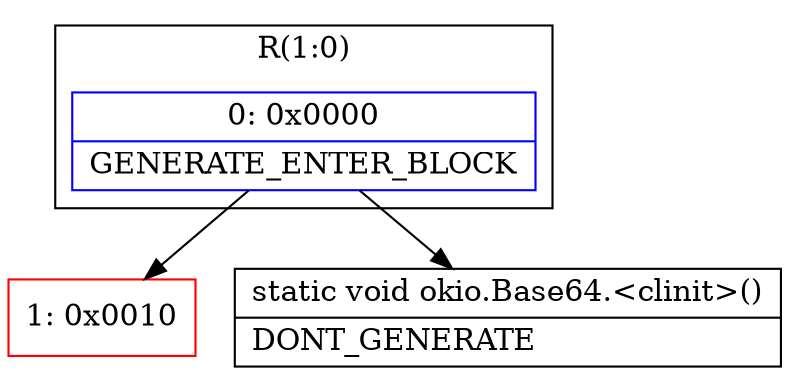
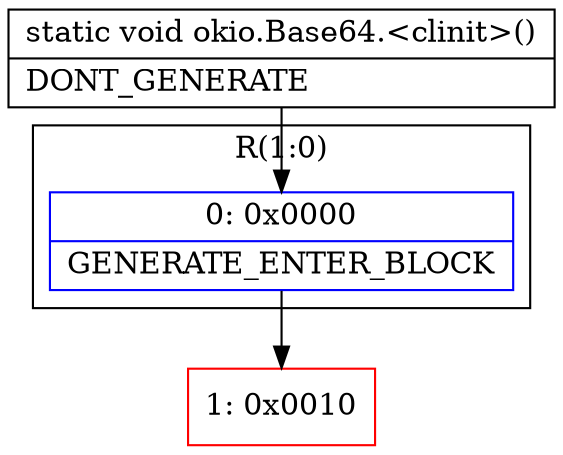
edge "0: 0x0000" -> "static void okio.Base64.<clinit>()": reversed
